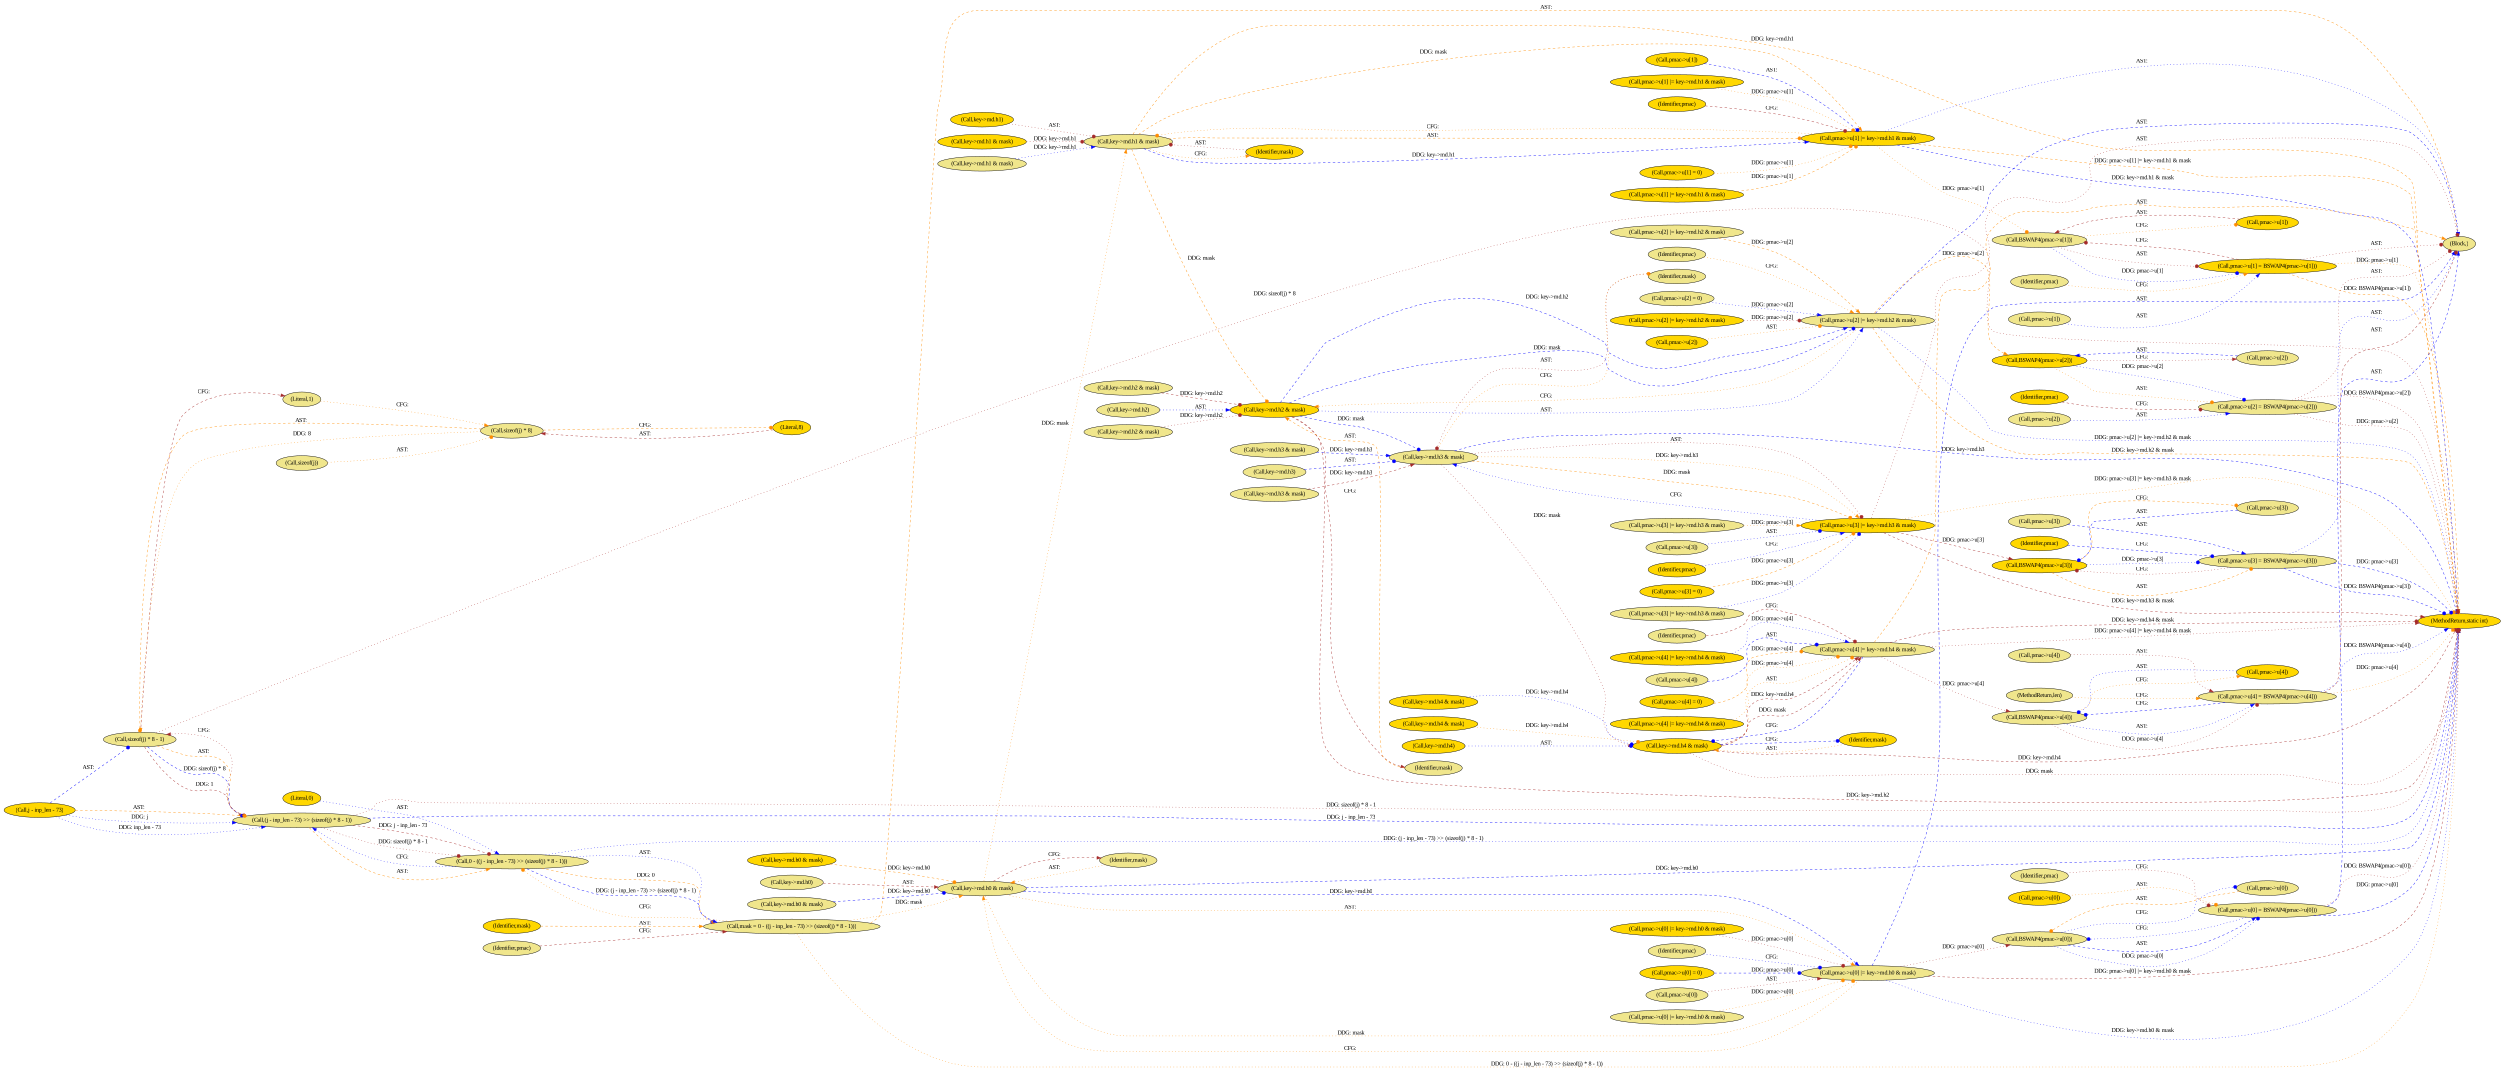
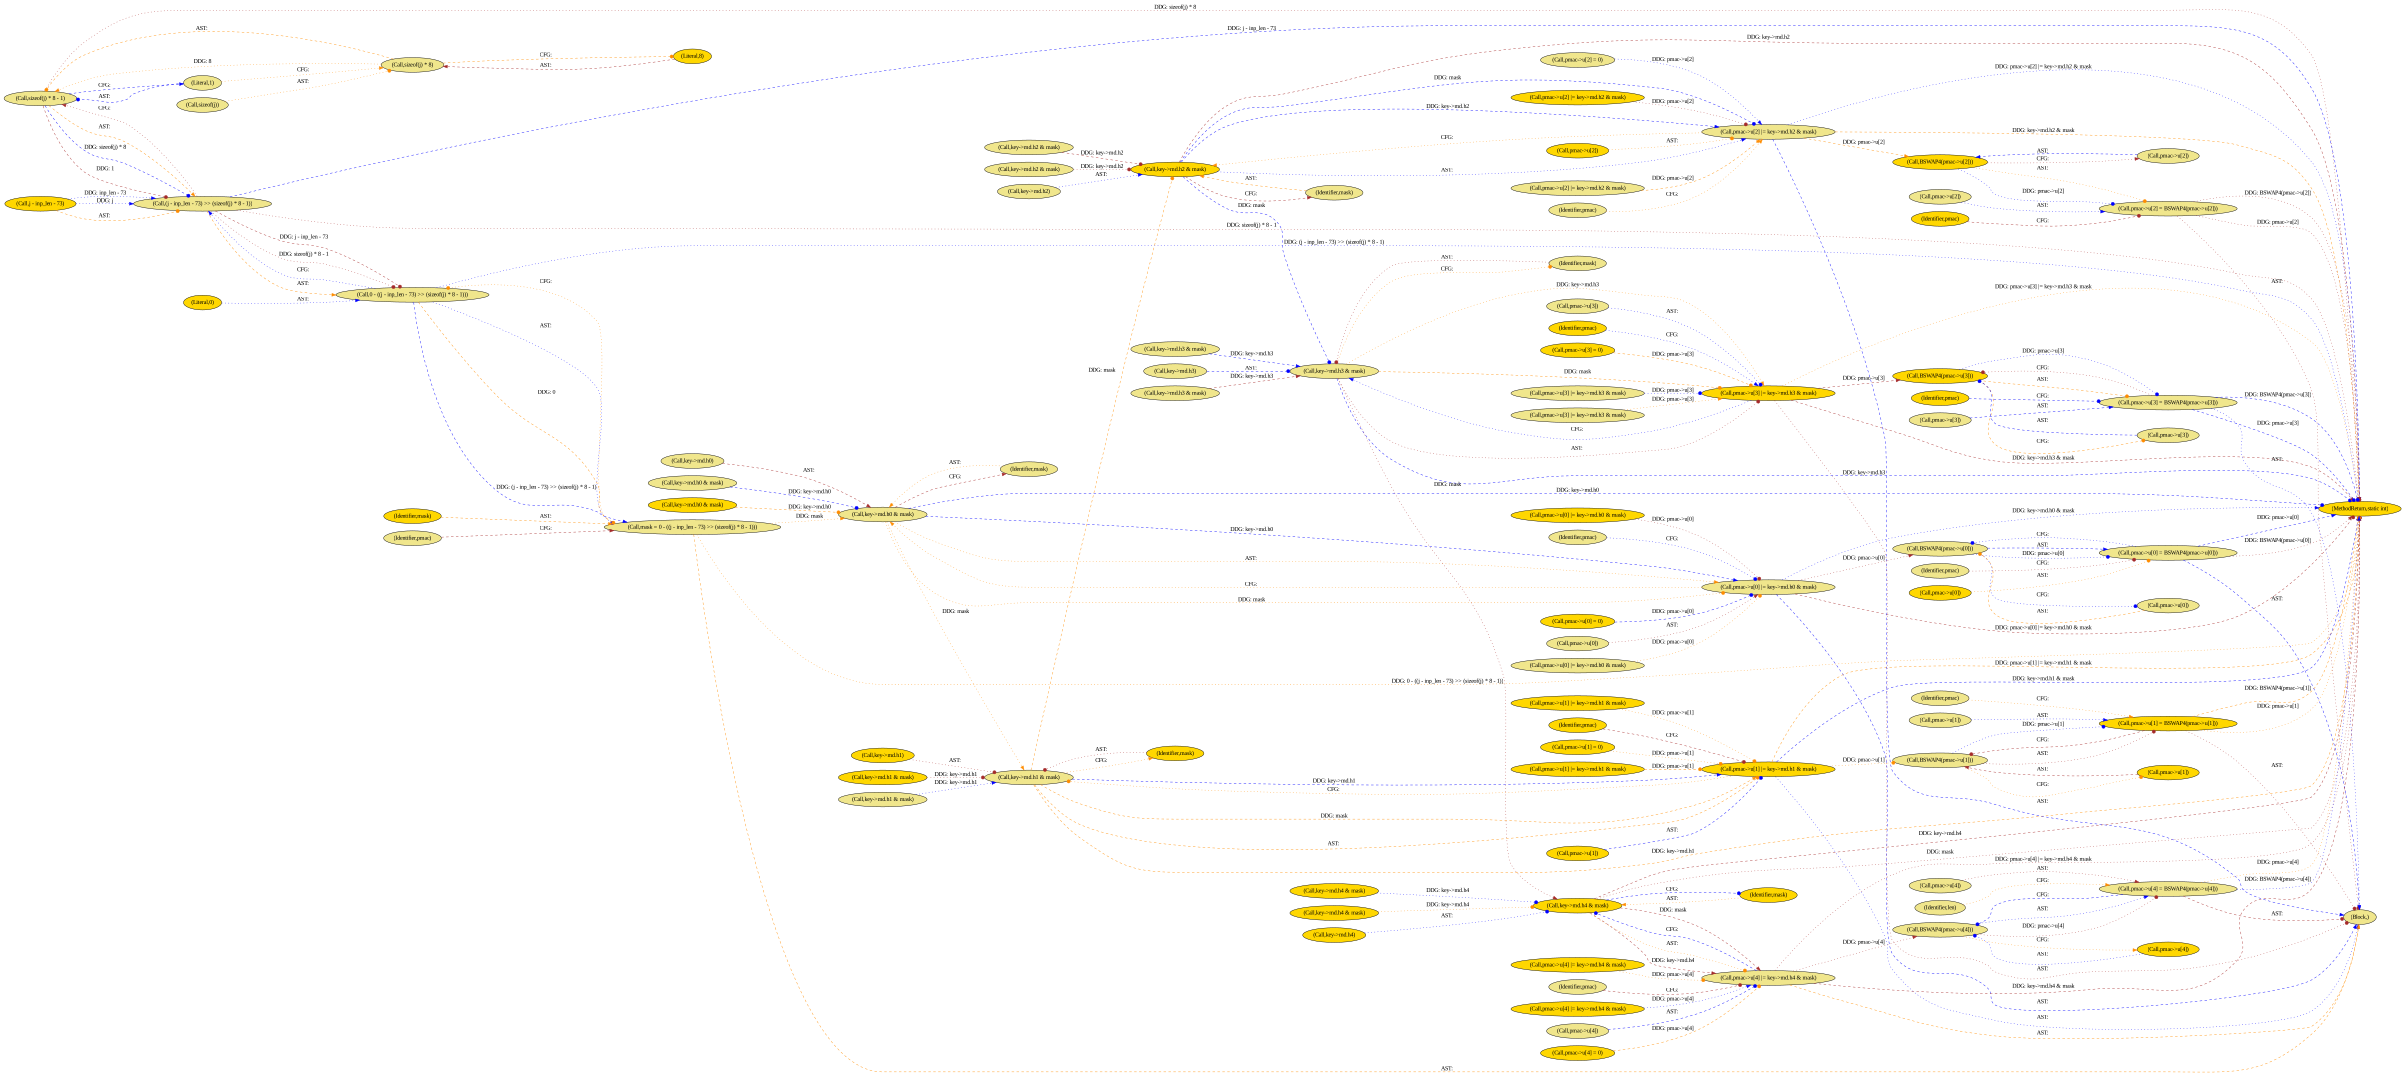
edge "(Call,sizeof(j) * 8 - 1)" -> "(Literal,1)": color brown -> blue
node "(MethodReturn,len)": label "(MethodReturn,len)" -> "(Identifier,len)"
edge "(Call,j - inp_len - 73)" -> "(Call,sizeof(j) * 8 - 1)": now "(Literal,1)" -> "(Call,sizeof(j) * 8 - 1)"
